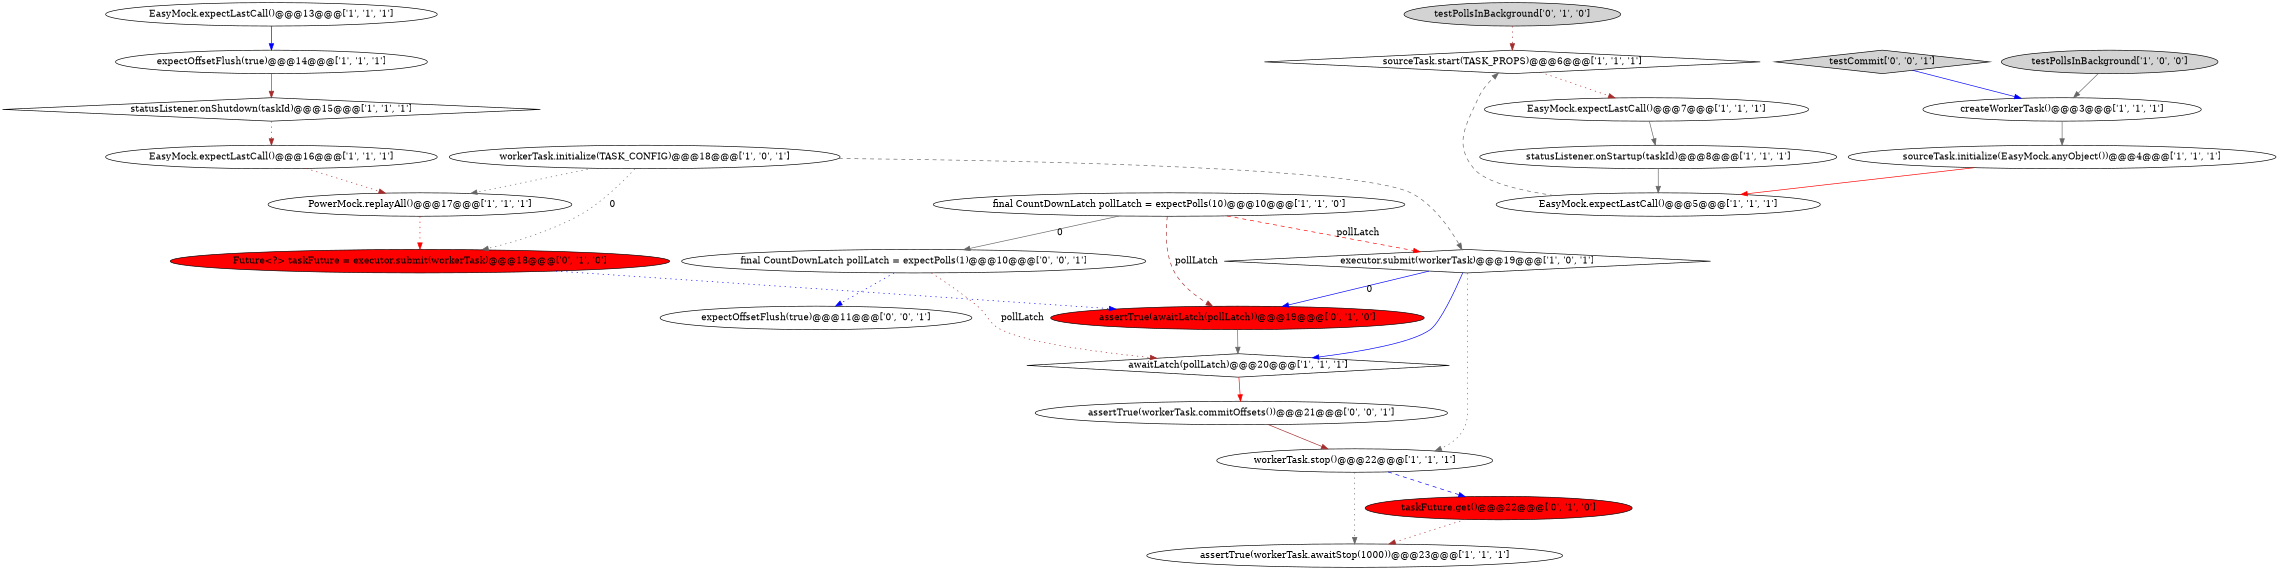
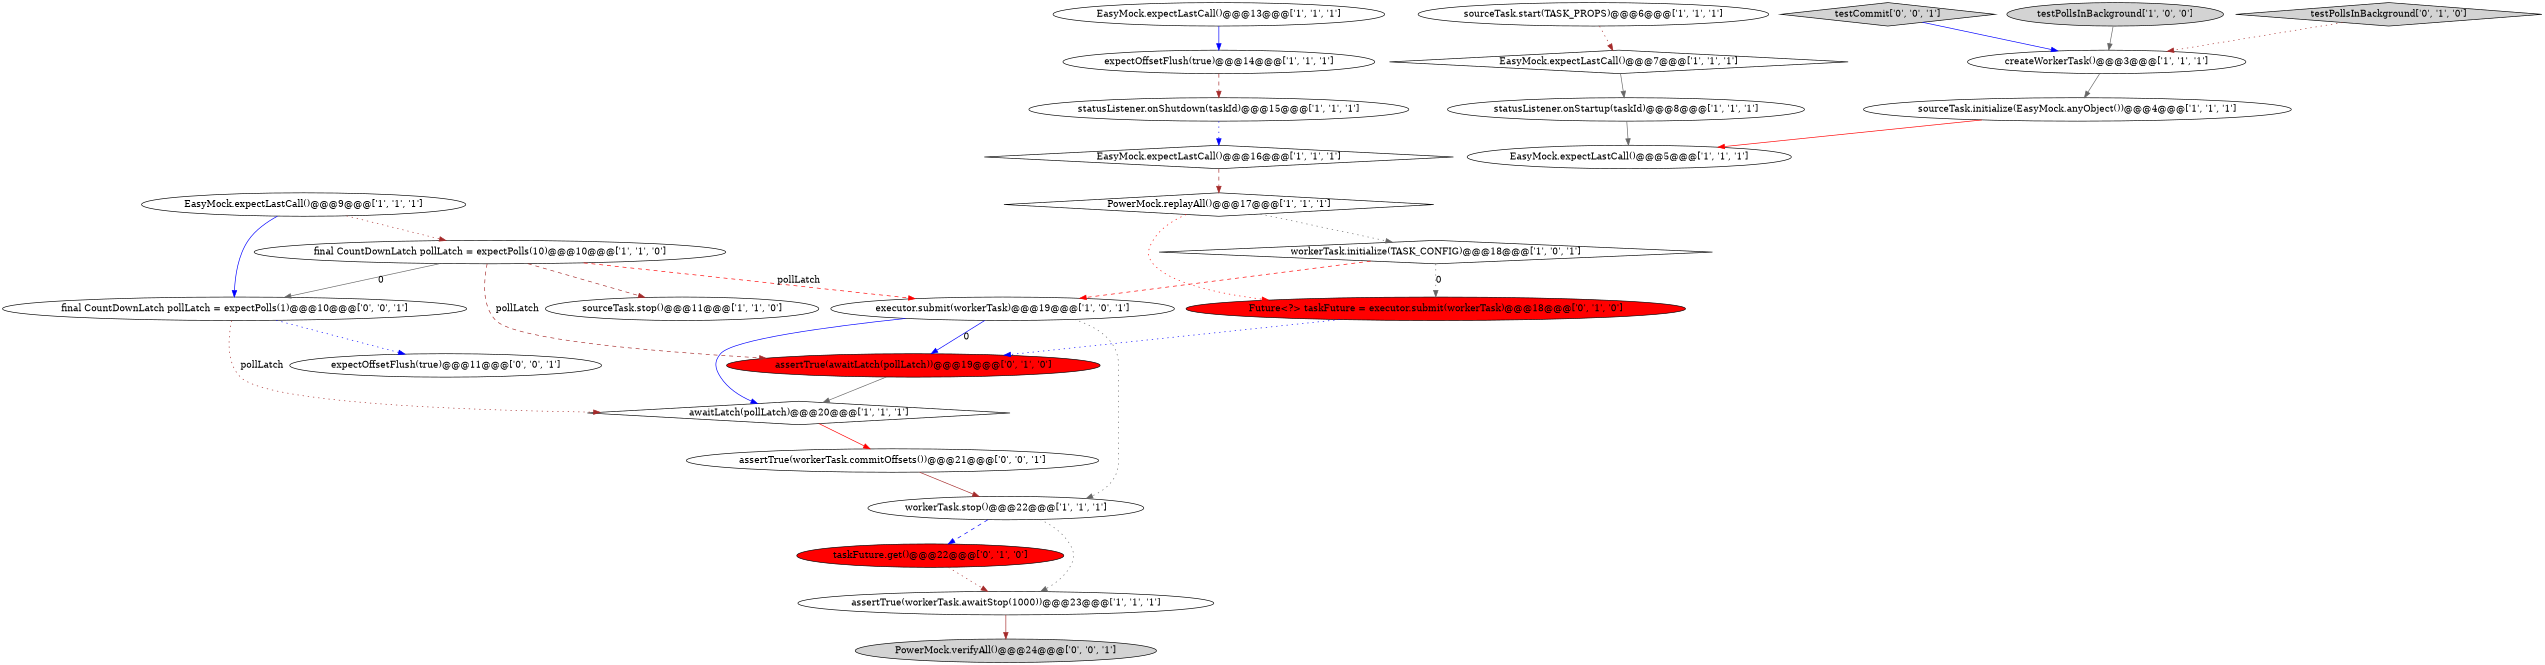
node "testPollsInBackground['0', '1', '0']": shape ellipse -> diamond
edge "testPollsInBackground['0', '1', '0']" -> "sourceTask.start(TASK_PROPS)@@@6@@@['1', '1', '1']": now "testPollsInBackground['0', '1', '0']" -> "createWorkerTask()@@@3@@@['1', '1', '1']"
node "sourceTask.start(TASK_PROPS)@@@6@@@['1', '1', '1']": shape diamond -> ellipse
edge "expectOffsetFlush(true)@@@14@@@['1', '1', '1']" -> "statusListener.onShutdown(taskId)@@@15@@@['1', '1', '1']": style solid -> dashed
node "statusListener.onShutdown(taskId)@@@15@@@['1', '1', '1']": shape diamond -> ellipse
node "EasyMock.expectLastCall()@@@7@@@['1', '1', '1']": shape ellipse -> diamond
edge "statusListener.onShutdown(taskId)@@@15@@@['1', '1', '1']" -> "EasyMock.expectLastCall()@@@16@@@['1', '1', '1']": color brown -> blue
node "EasyMock.expectLastCall()@@@16@@@['1', '1', '1']": shape ellipse -> diamond
node "workerTask.initialize(TASK_CONFIG)@@@18@@@['1', '0', '1']": shape ellipse -> diamond
edge "EasyMock.expectLastCall()@@@5@@@['1', '1', '1']" -> "sourceTask.start(TASK_PROPS)@@@6@@@['1', '1', '1']": removed
edge "workerTask.initialize(TASK_CONFIG)@@@18@@@['1', '0', '1']" -> "executor.submit(workerTask)@@@19@@@['1', '0', '1']": color gray40 -> red
edge "EasyMock.expectLastCall()@@@16@@@['1', '1', '1']" -> "PowerMock.replayAll()@@@17@@@['1', '1', '1']": style dotted -> dashed
edge "workerTask.initialize(TASK_CONFIG)@@@18@@@['1', '0', '1']" -> "PowerMock.replayAll()@@@17@@@['1', '1', '1']": reversed
node "EasyMock.expectLastCall()@@@9@@@['1', '1', '1']": added
node "PowerMock.replayAll()@@@17@@@['1', '1', '1']": shape ellipse -> diamond
node "executor.submit(workerTask)@@@19@@@['1', '0', '1']": shape diamond -> ellipse
node "sourceTask.stop()@@@11@@@['1', '1', '0']": added
node "PowerMock.verifyAll()@@@24@@@['0', '0', '1']": added
